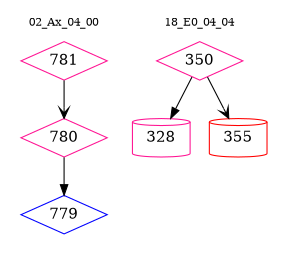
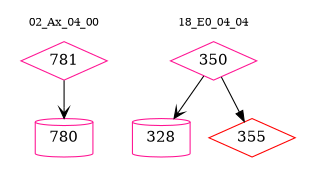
edge "350" -> "328": arrowhead normal -> vee
edge "350" -> "355": arrowhead vee -> normal
node "780": shape diamond -> cylinder
node "355": shape cylinder -> diamond
node "779": removed
